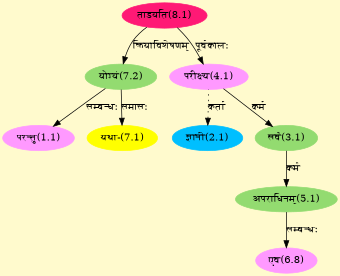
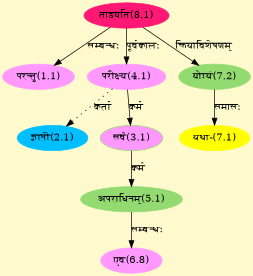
edge "योग्यं(7.2)" -> "परन्तु(1.1)": now "ताडयति(8.1)" -> "परन्तु(1.1)"
node "सर्वं(3.1)": fillcolor #93db70 -> #ff99ff
